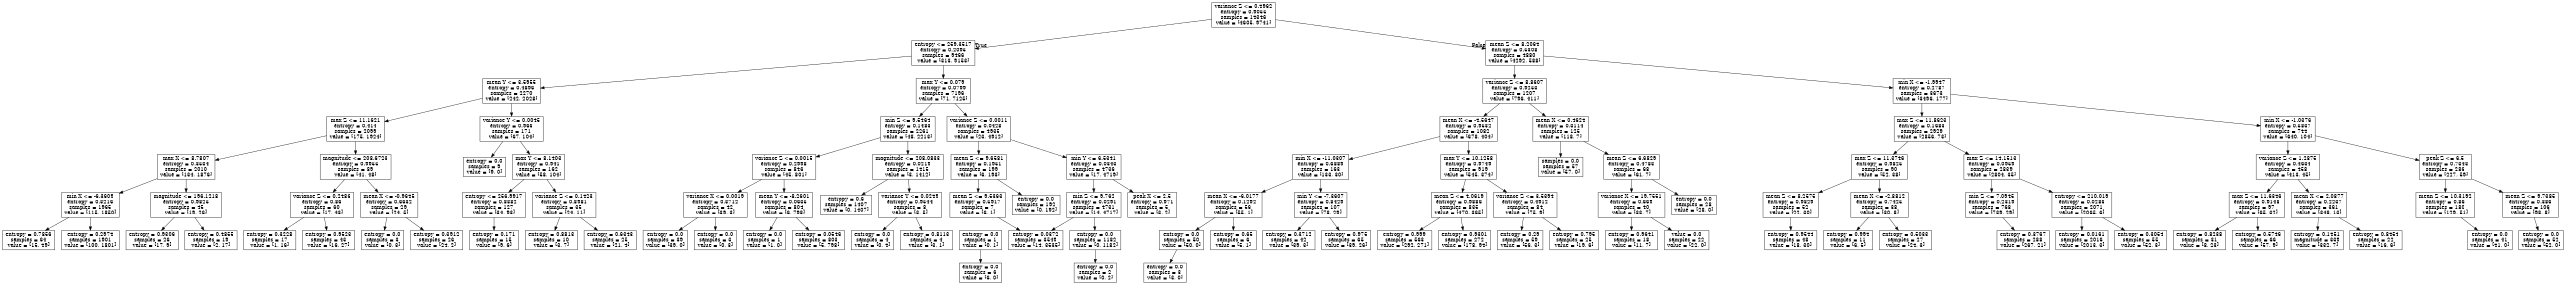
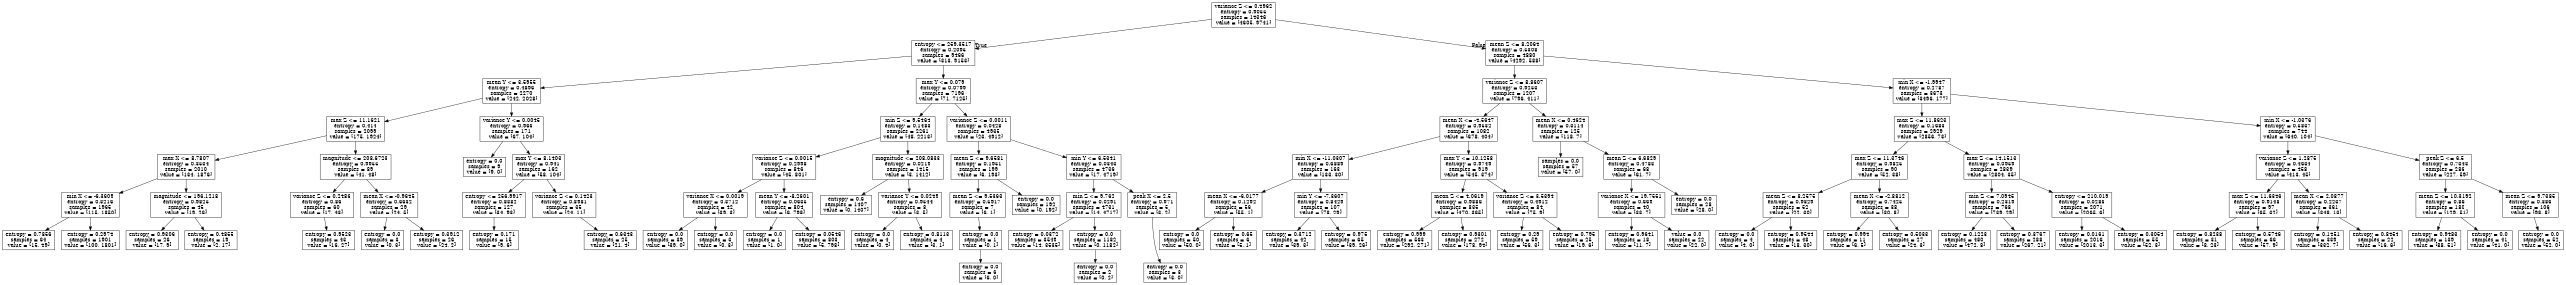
edge "mean Z <= 9.5363 entropy = 0.5917 samples = 7 value = [6, 1]" -> "entropy = 0.0372 samples = 3549 value = [14, 3535]": now "mean Z <= 9.5363 entropy = 0.5917 samples = 7 value = [6, 1]" -> "entropy = 0.0 samples = 1 value = [0, 1]"
node "entropy = 0.3228 samples = 17 value = [1, 16]": removed
node "entropy = 0.8813 samples = 10 value = [3, 7]": removed
node "entropy = 0.0 samples = 4 value = [4, 0]": added
node "entropy = 0.1223 samples = 480 value = [472, 8]": added
node "entropy = 0.1451 magnitude = 339 value = [332, 7]": label "entropy = 0.1451 magnitude = 339 value = [332, 7]" -> "entropy = 0.1451 samples = 339 value = [332, 7]"
node "entropy = 0.9483 samples = 139 value = [88, 51]": added
edge "entropy = 0.0 samples = 50 value = [50, 0]" -> "entropy = 0.0 samples = 3 value = [3, 0]": now "peak X <= 2.5 entropy = 0.971 samples = 5 value = [3, 2]" -> "entropy = 0.0 samples = 3 value = [3, 0]"
